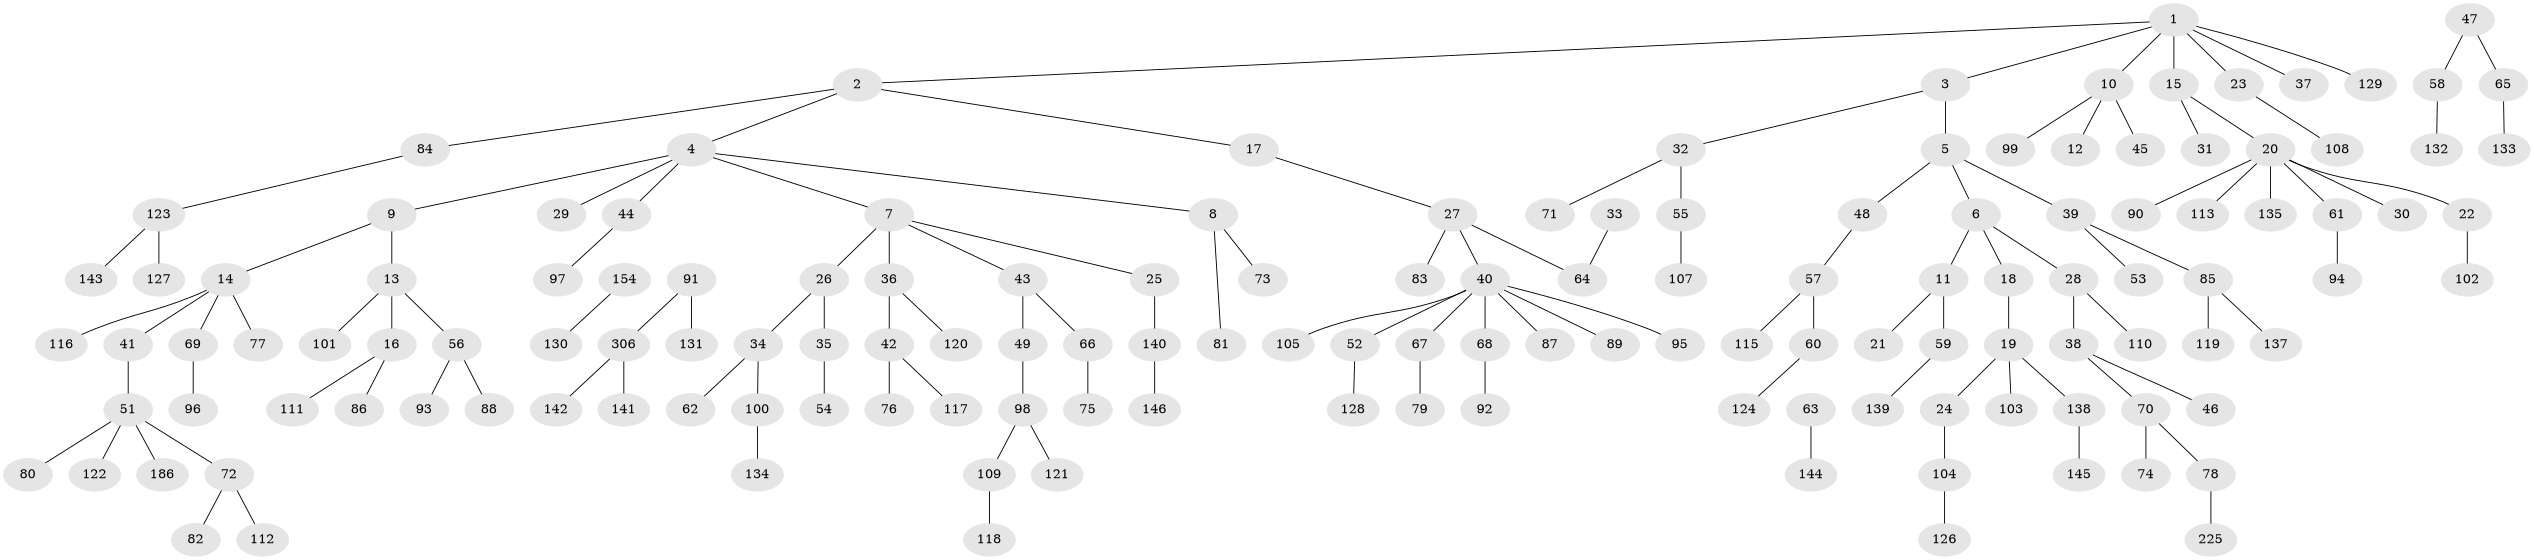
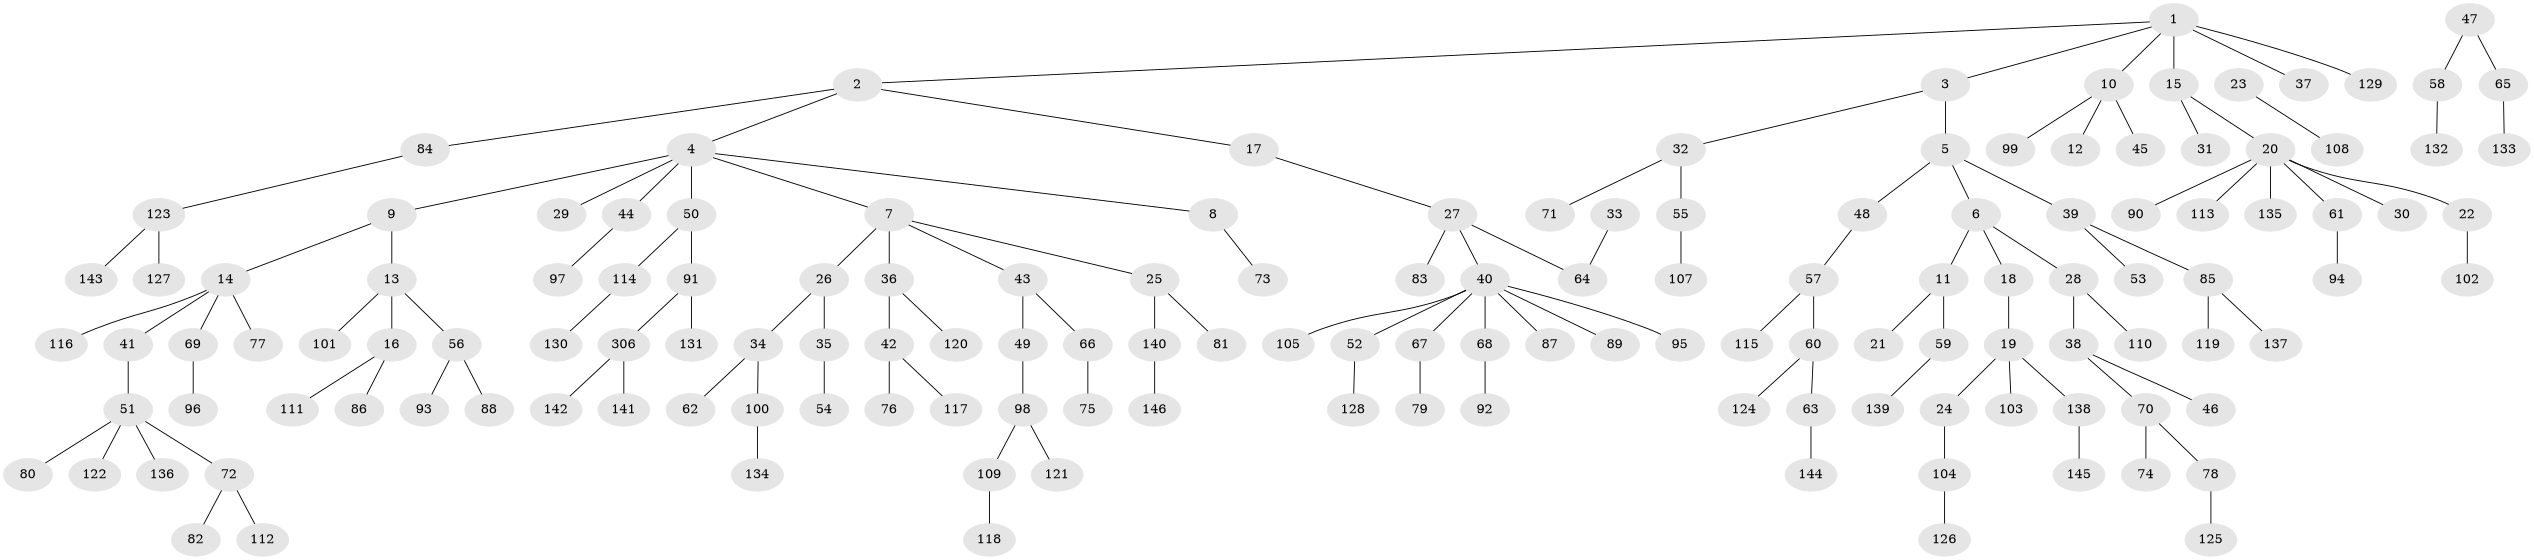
edge "1" -- "23": removed
node "50": added
node "154": label "154" -> "114"
edge "8" -- "81": now "25" -- "81"
edge "60" -- "63": added
node "186": label "186" -> "136"
node "225": label "225" -> "125"
